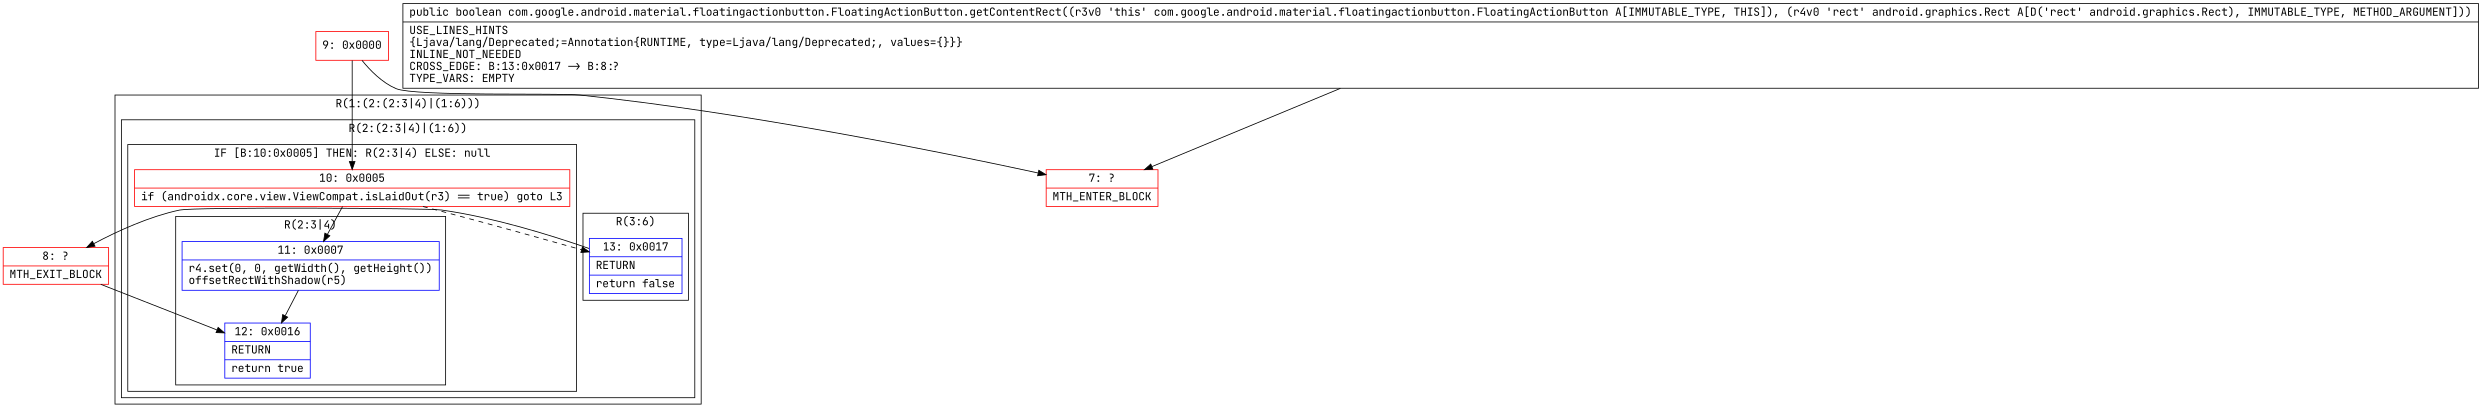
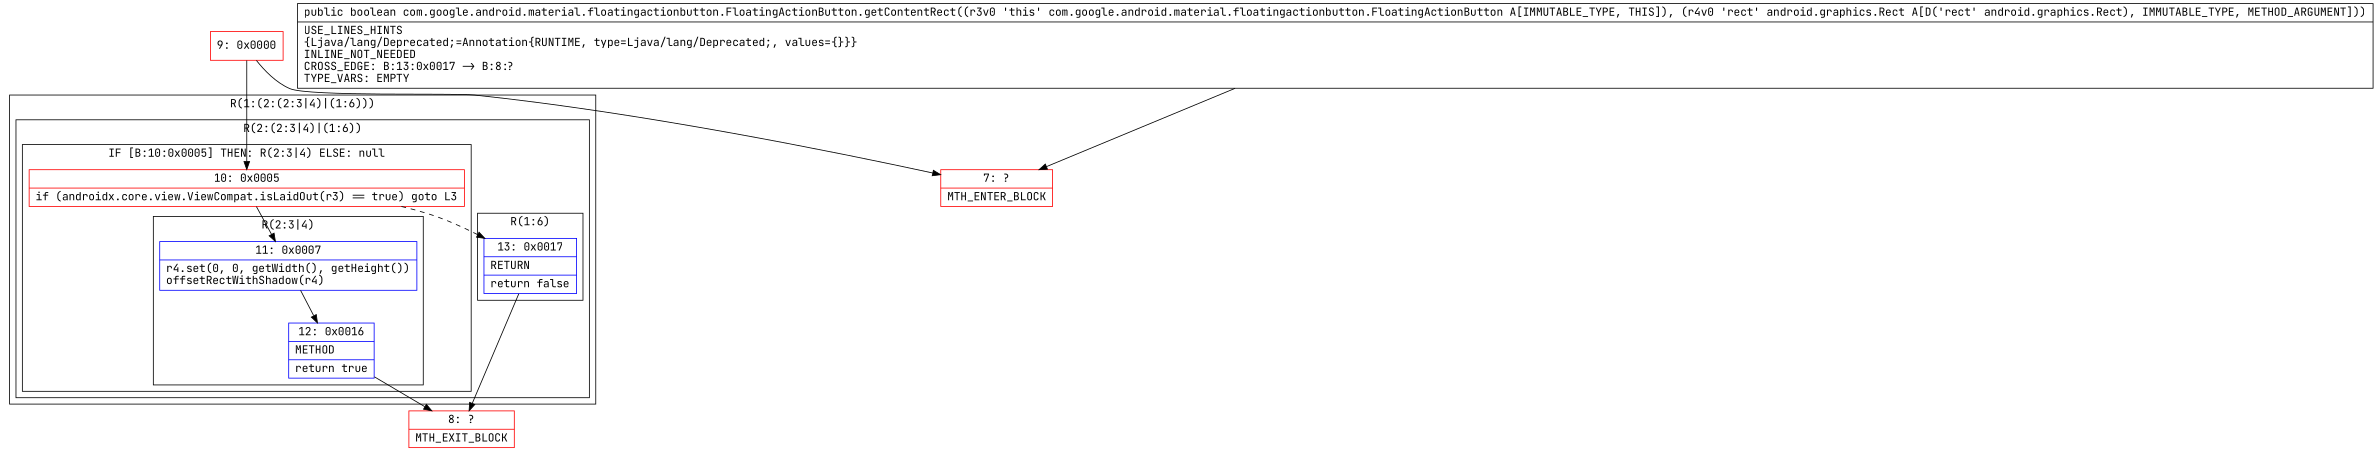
cluster "R(3:6)": label "R(3:6)" -> "R(1:6)"
node "11: 0x0007": text "offsetRectWithShadow(r5)" -> "offsetRectWithShadow(r4)"
edge "8: ?" -> "12: 0x0016": reversed
node "12: 0x0016": text "RETURN" -> "METHOD"
